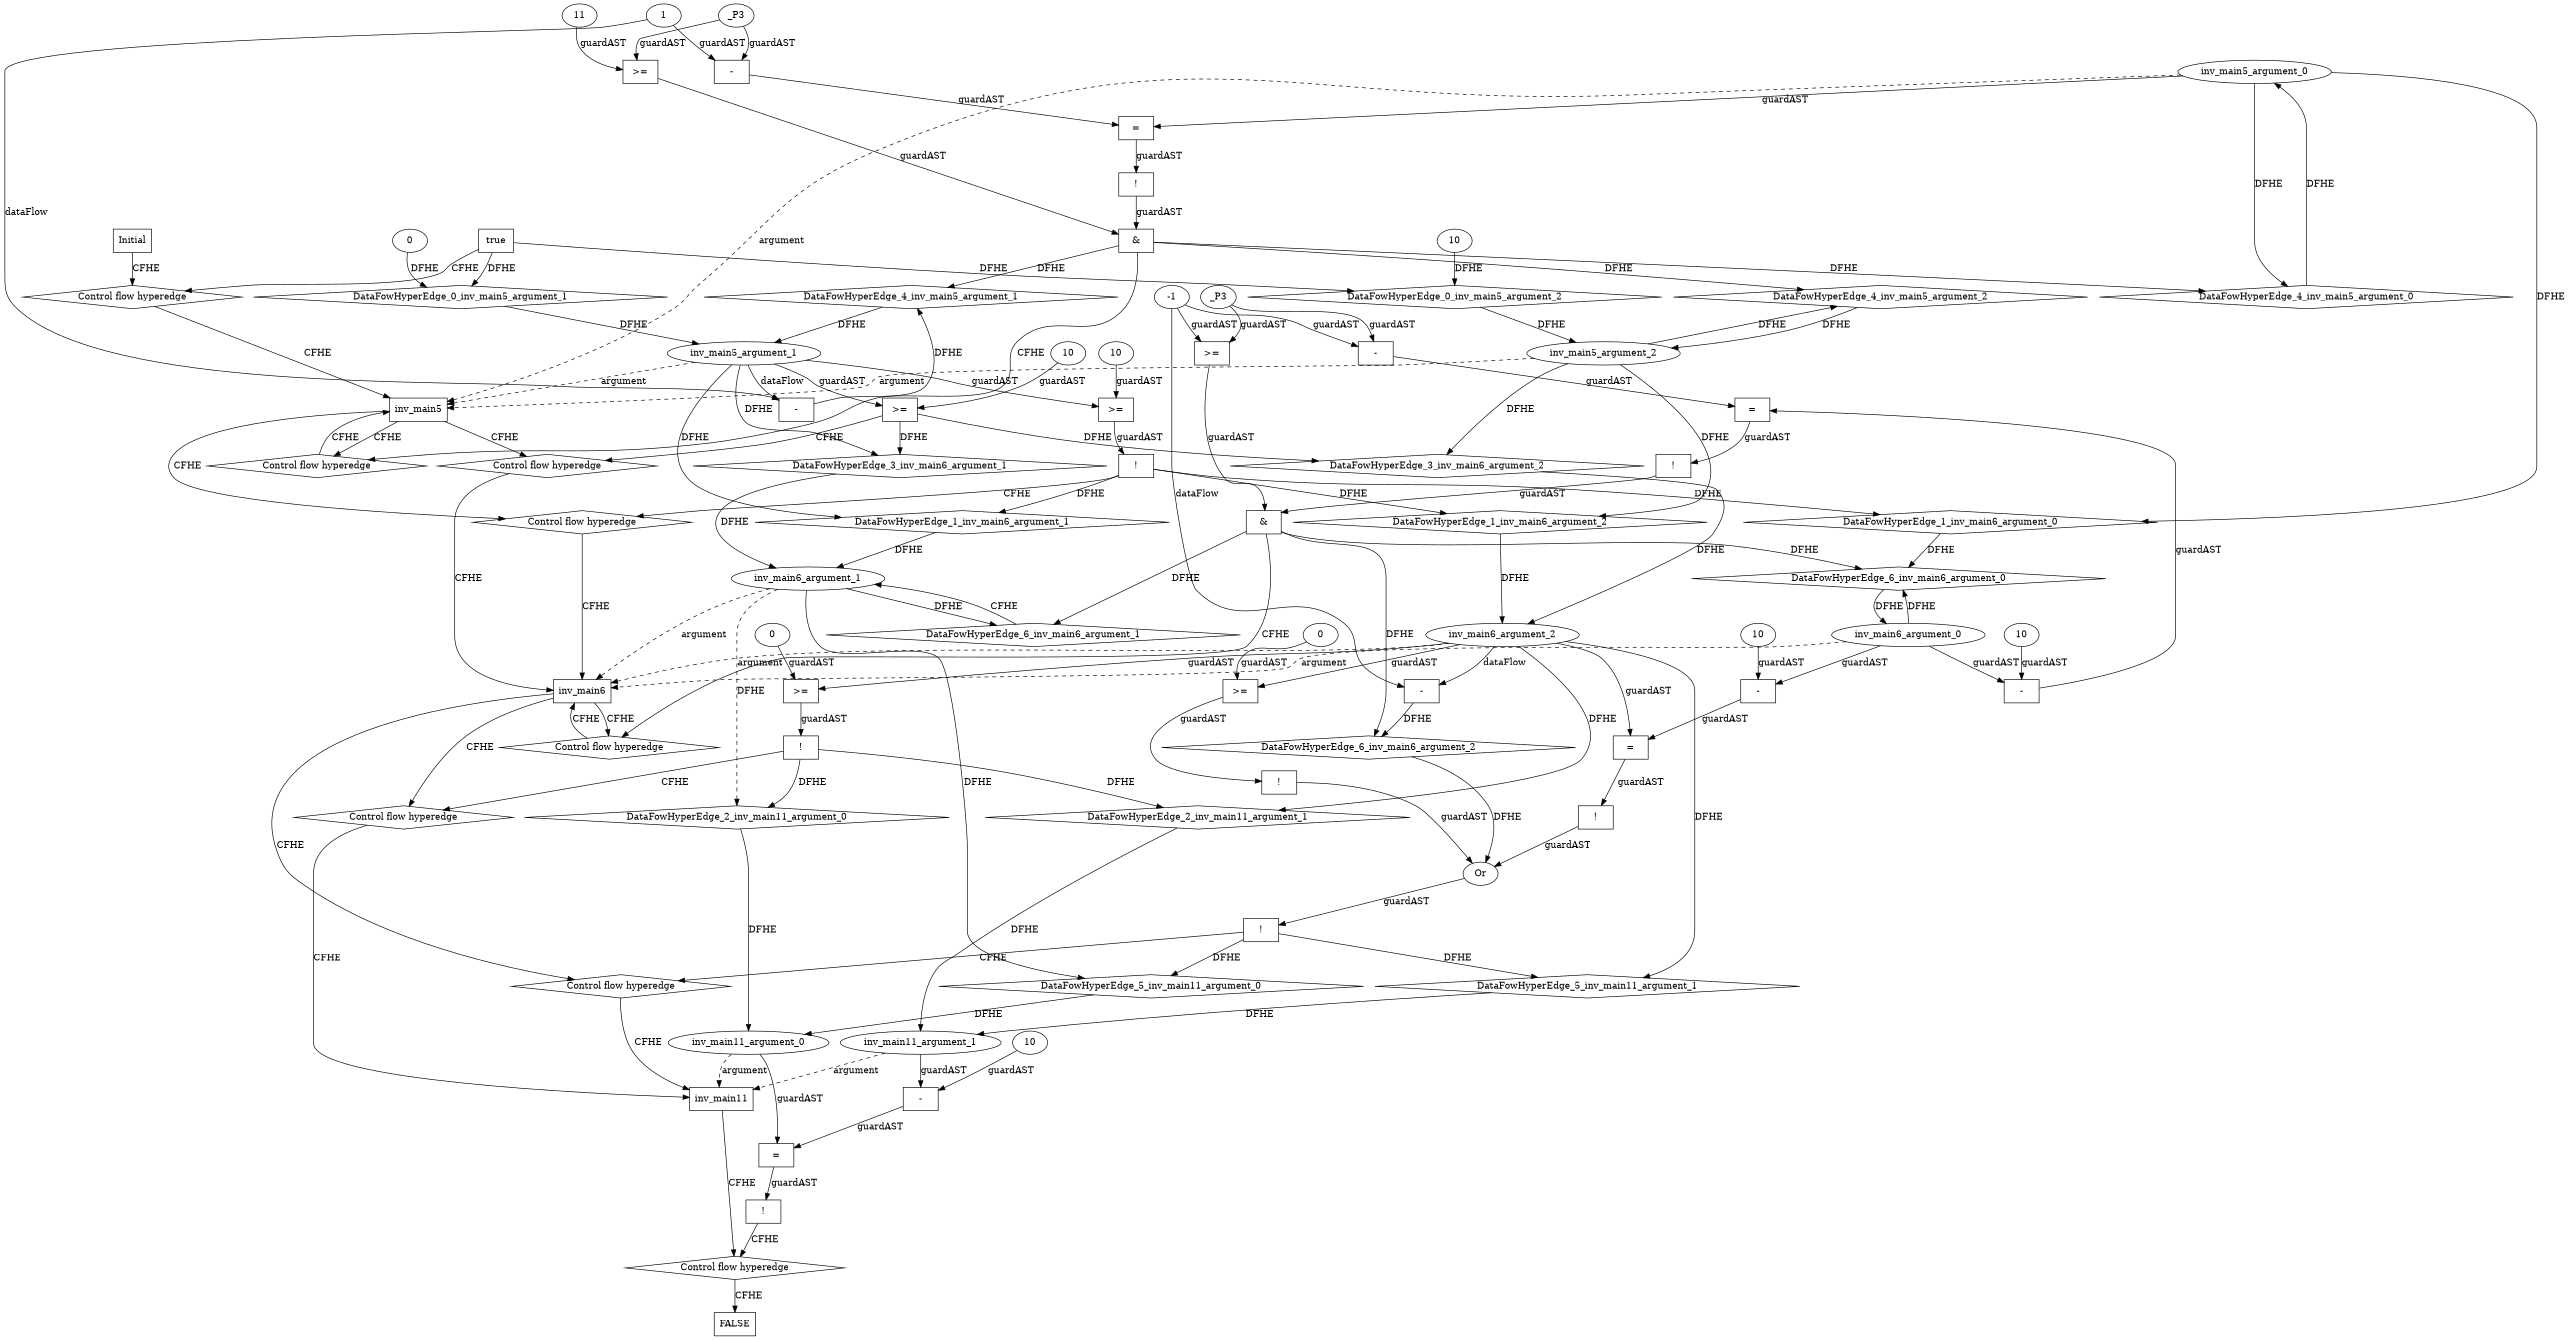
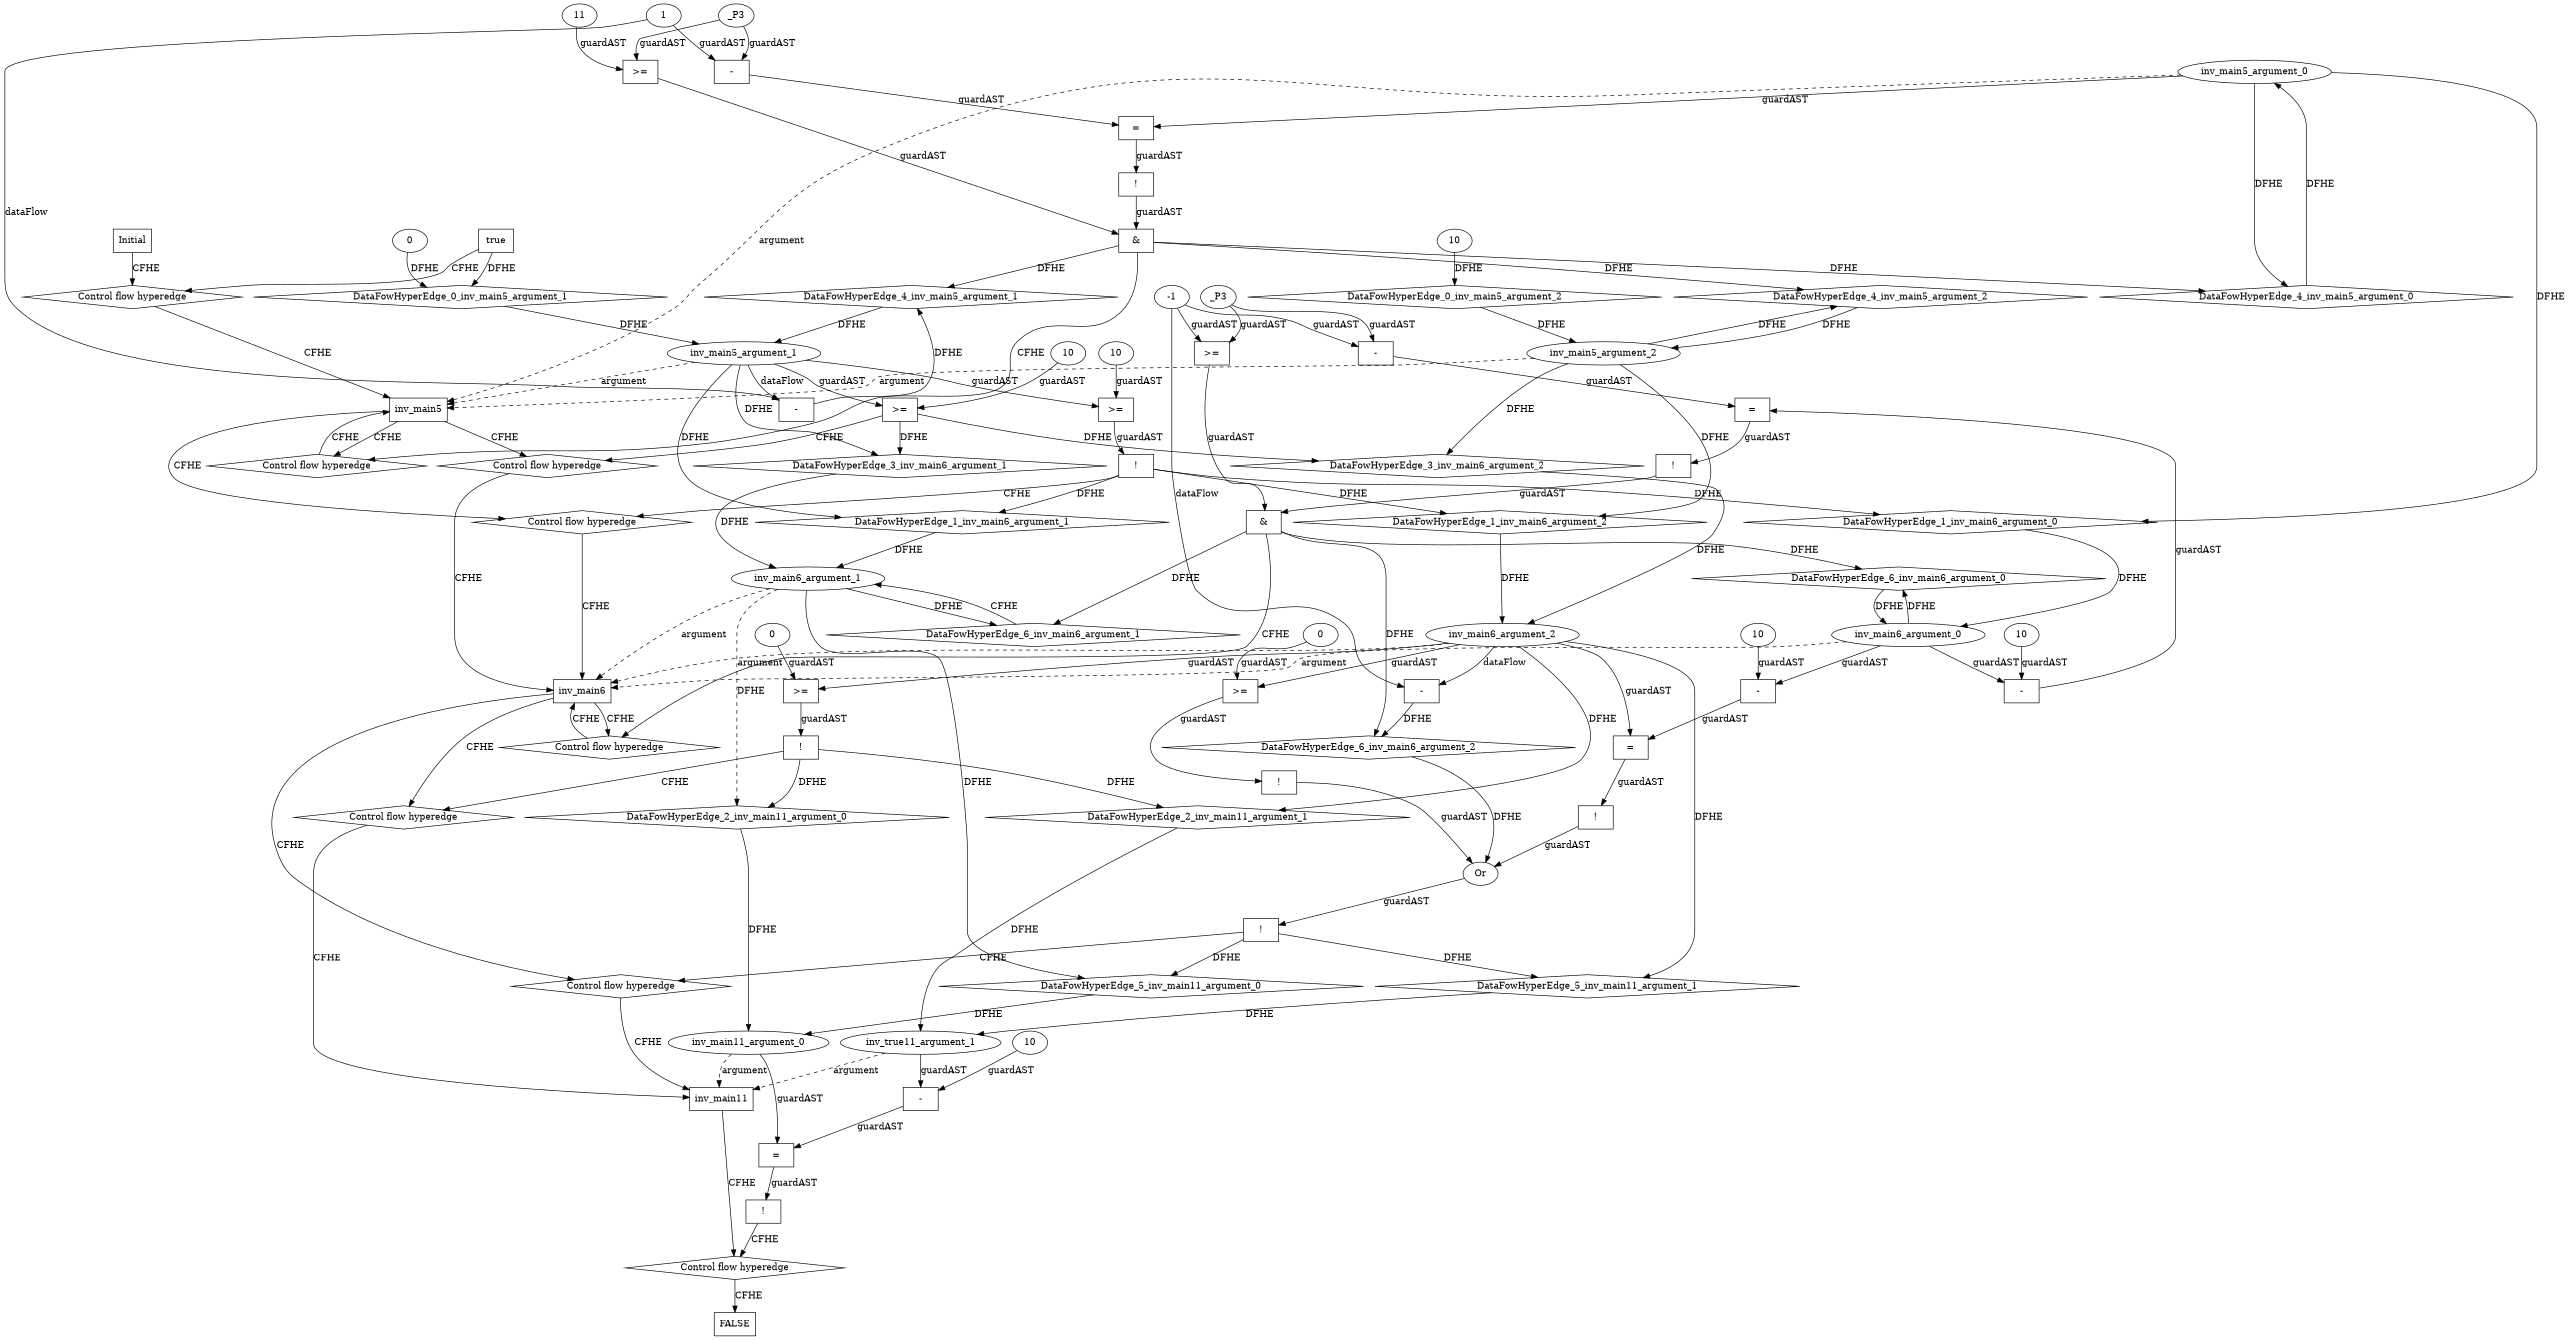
edge "true" -> "DataFowHyperEdge_0_inv_main5_argument_2": removed, label "DFHE"
edge "DataFowHyperEdge_1_inv_main6_argument_0" -> "DataFowHyperEdge_6_inv_main6_argument_0": now "DataFowHyperEdge_1_inv_main6_argument_0" -> "inv_main6_argument_0"
node "inv_main11_argument_1": label "inv_main11_argument_1" -> "inv_true11_argument_1"
